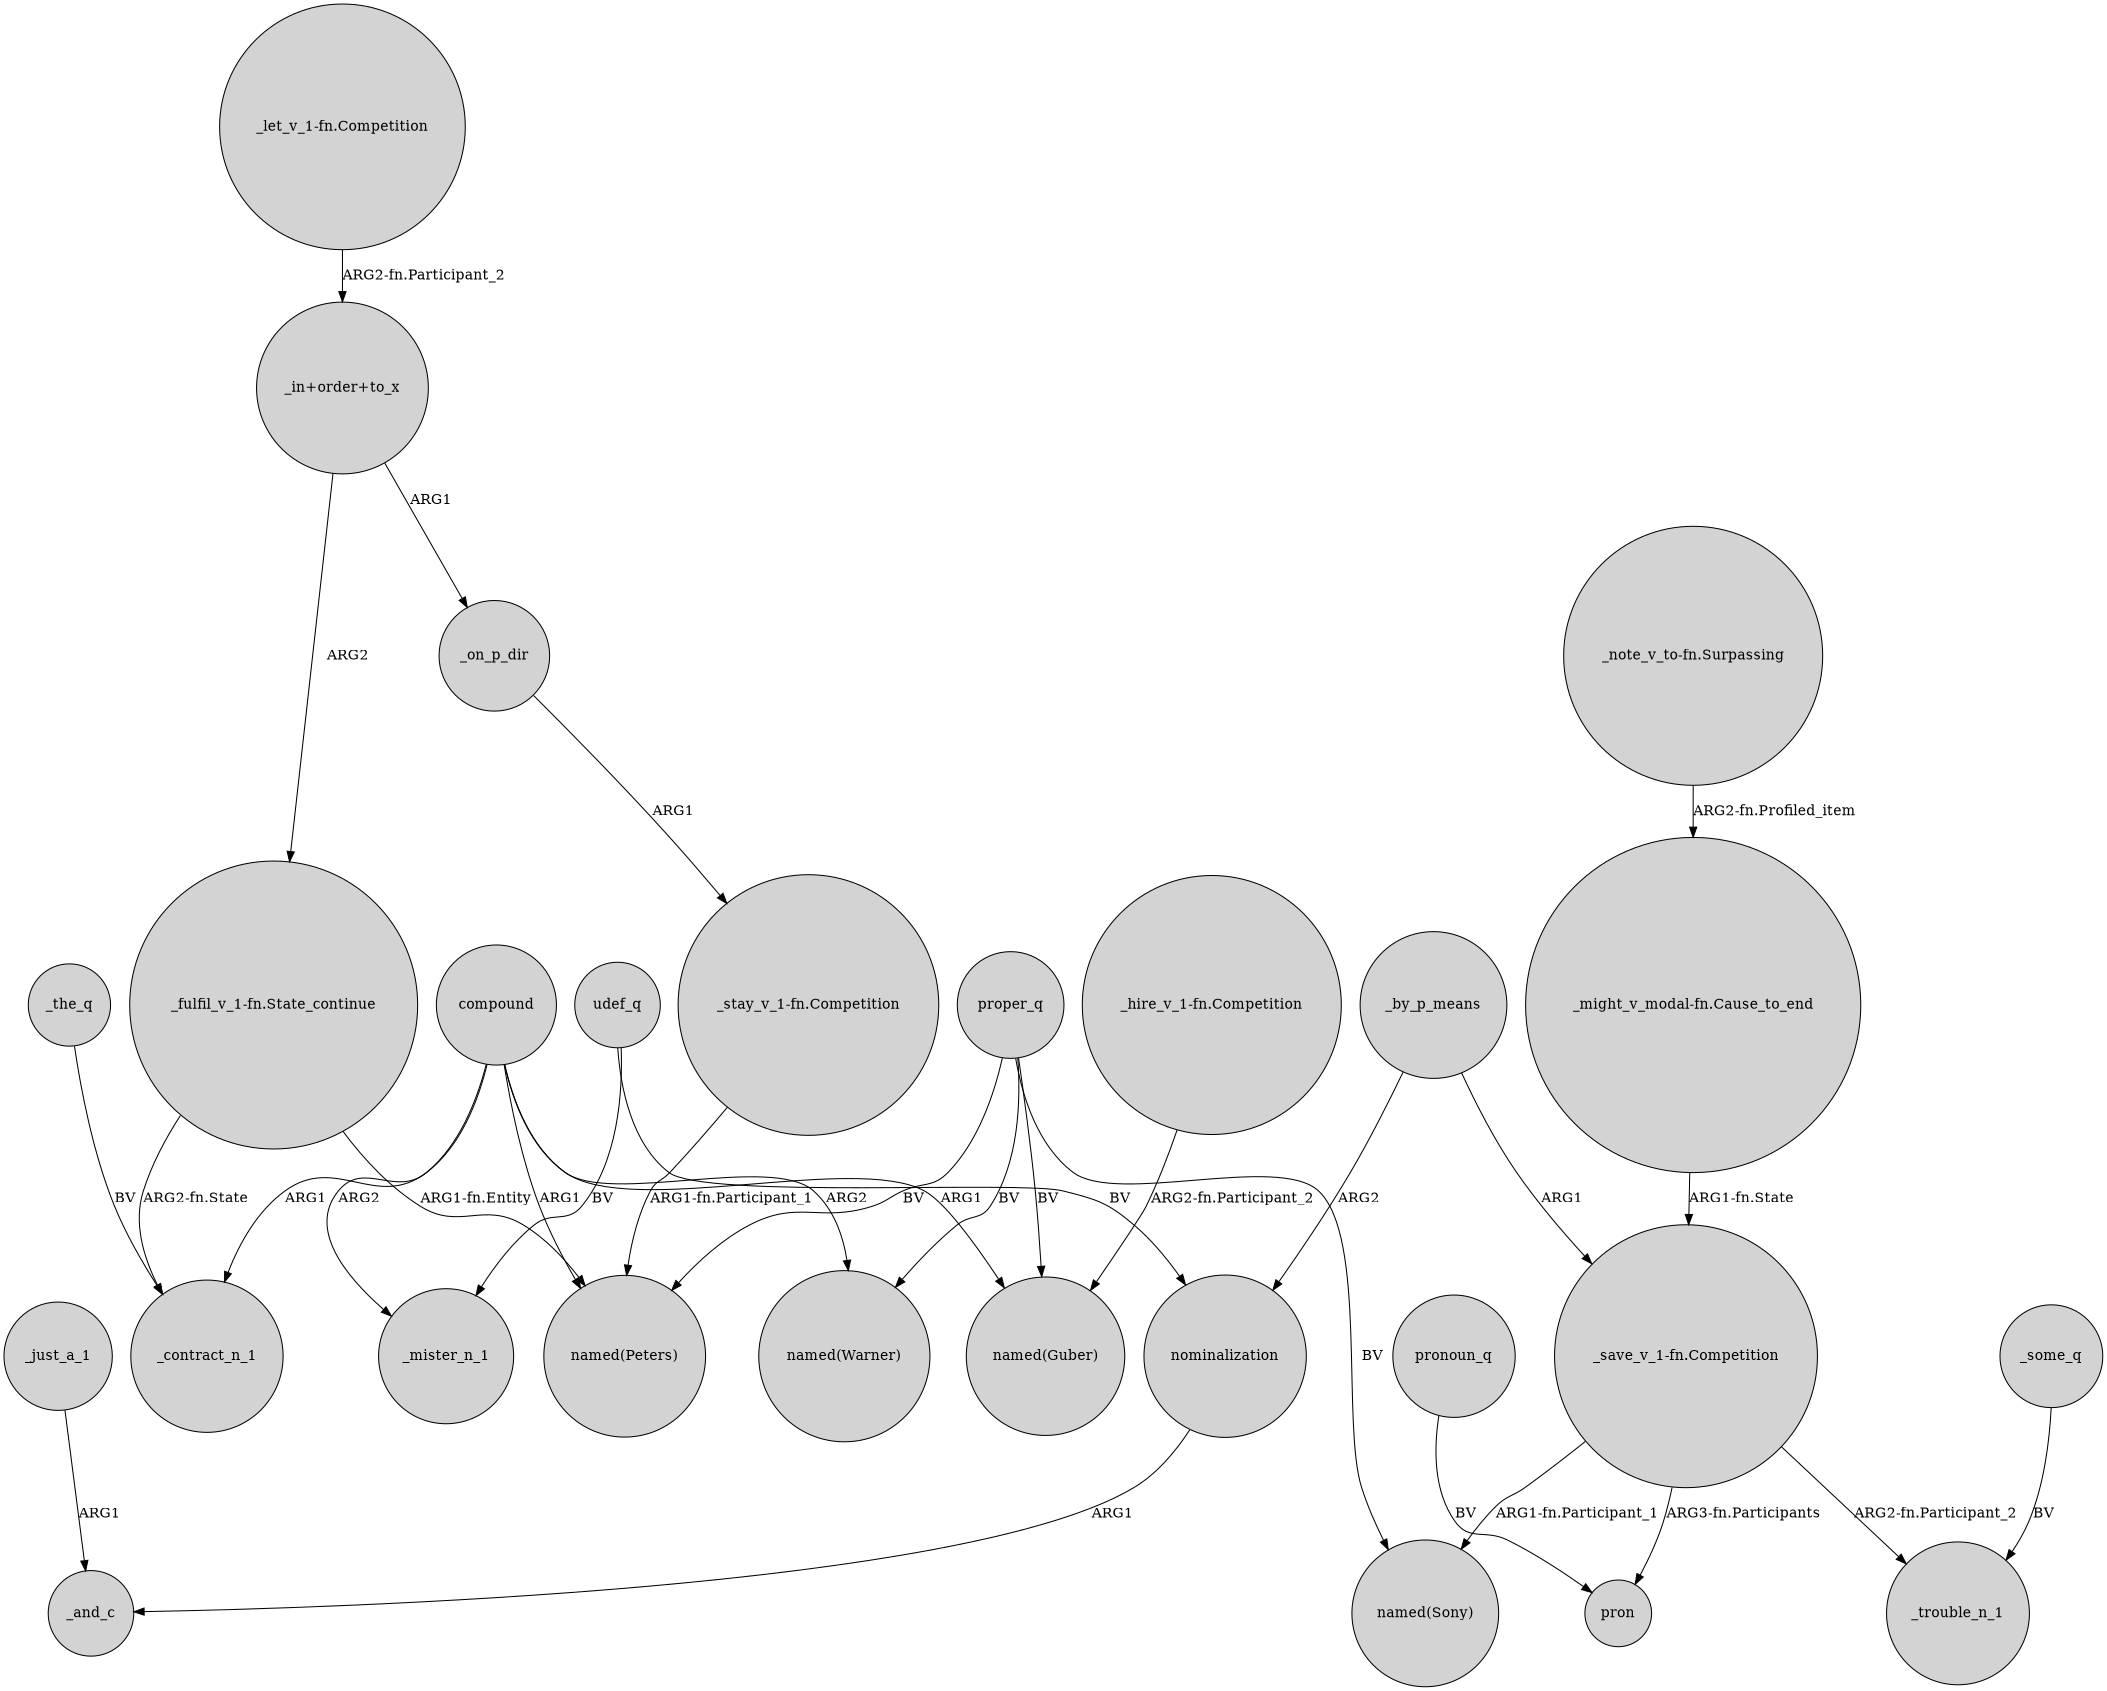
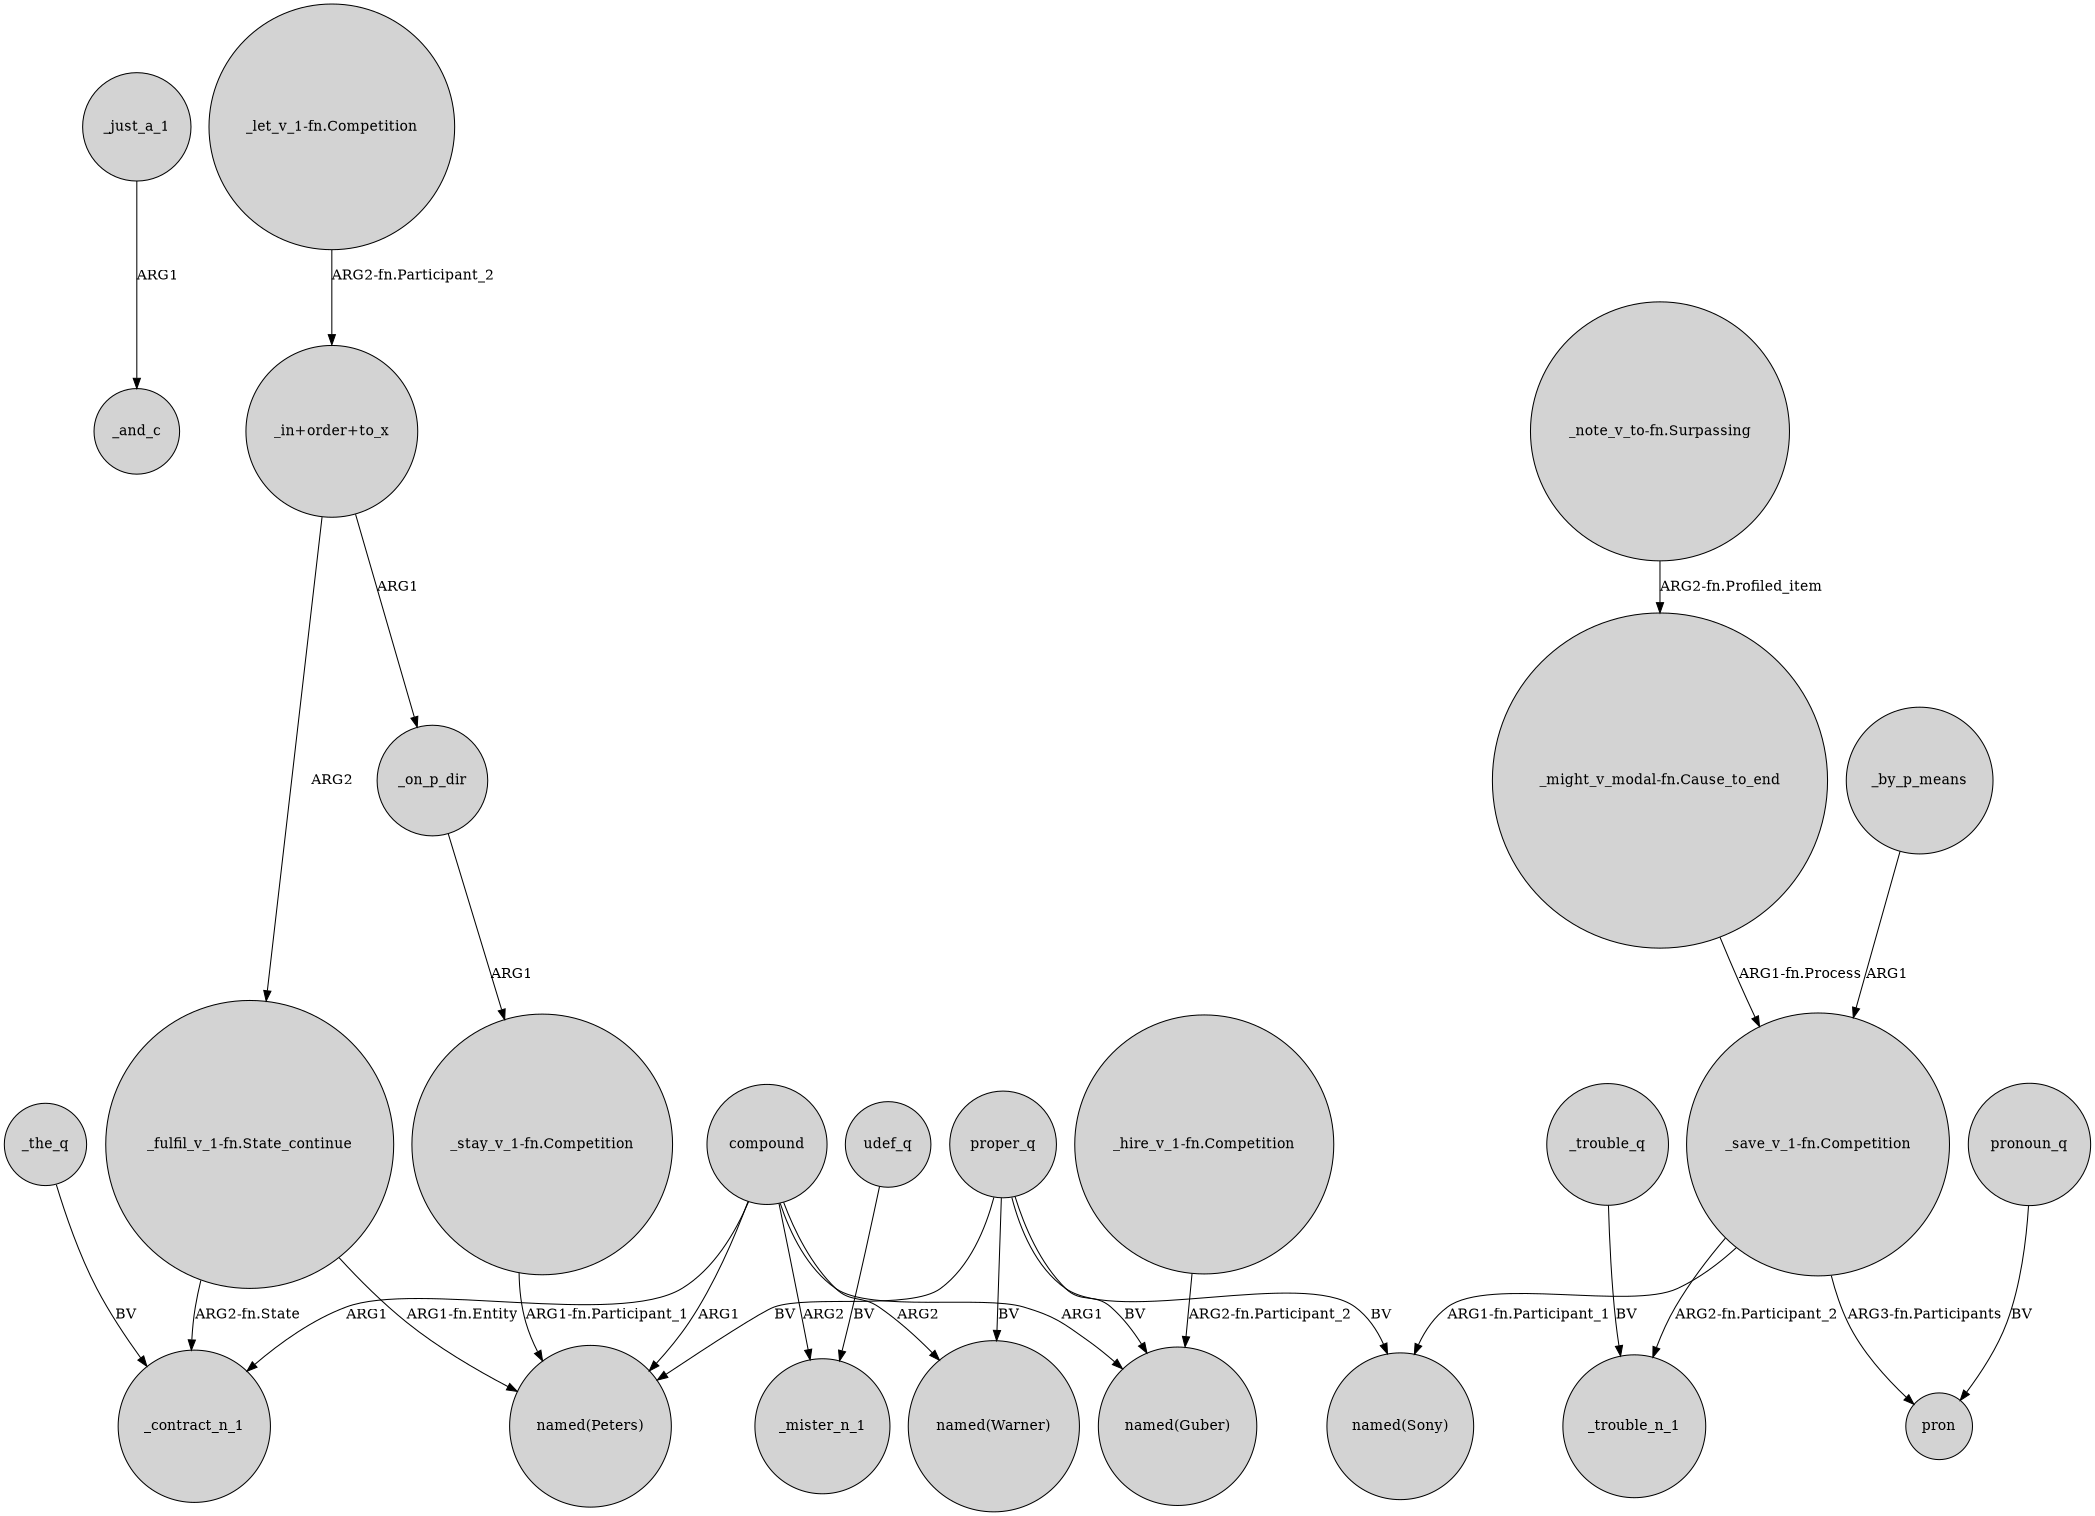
edge "_might_v_modal-fn.Cause_to_end" -> "_save_v_1-fn.Competition": label "ARG1-fn.State" -> "ARG1-fn.Process"
node "nominalization": removed
node "_some_q": label "_some_q" -> "_trouble_q"
